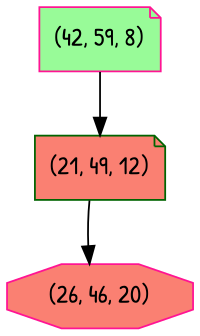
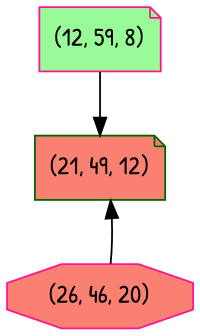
node "(42, 59, 8)": label "(42, 59, 8)" -> "(12, 59, 8)"
edge "(21, 49, 12)" -> "(26, 46, 20)": reversed
